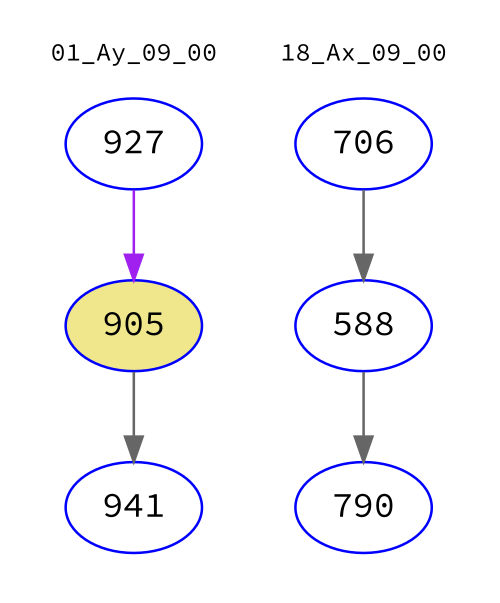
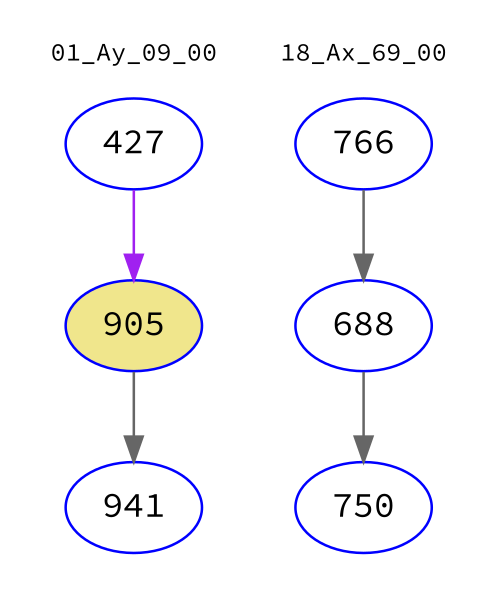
cluster "18_Ax_09_00": label "18_Ax_09_00" -> "18_Ax_69_00"
node "927": label "927" -> "427"
node "706": label "706" -> "766"
node "588": label "588" -> "688"
node "790": label "790" -> "750"
